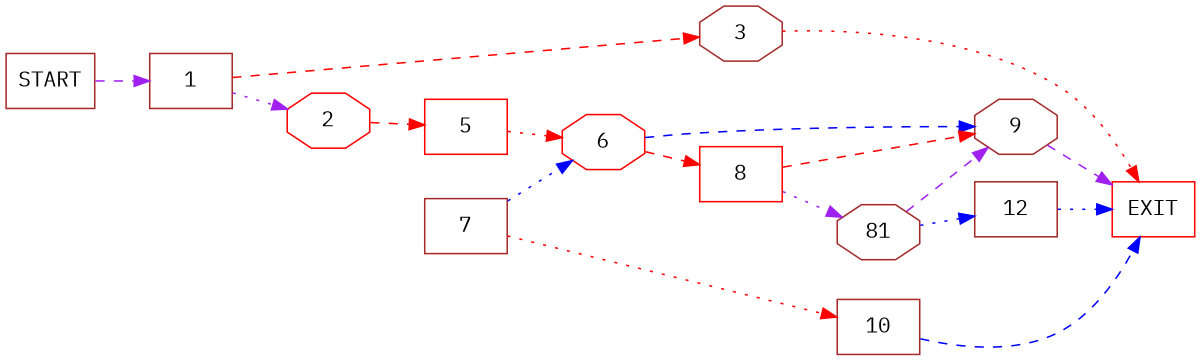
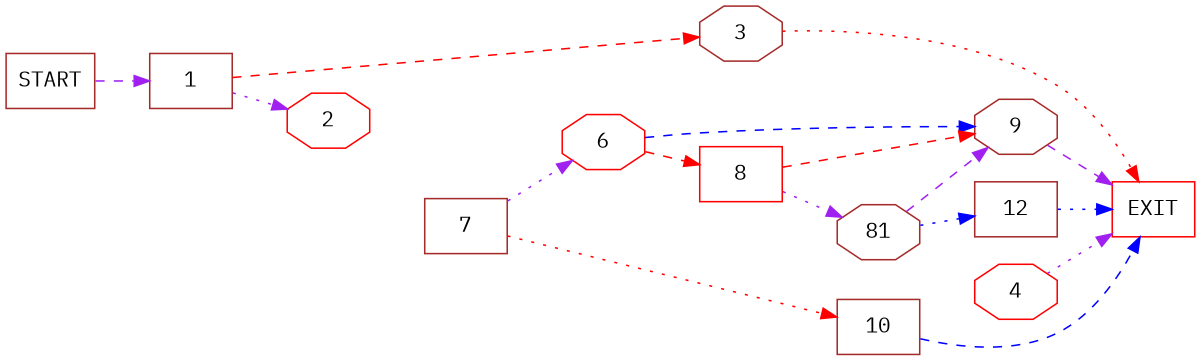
node "5": removed
edge "7" -> "6": color blue -> purple
node "4": added
